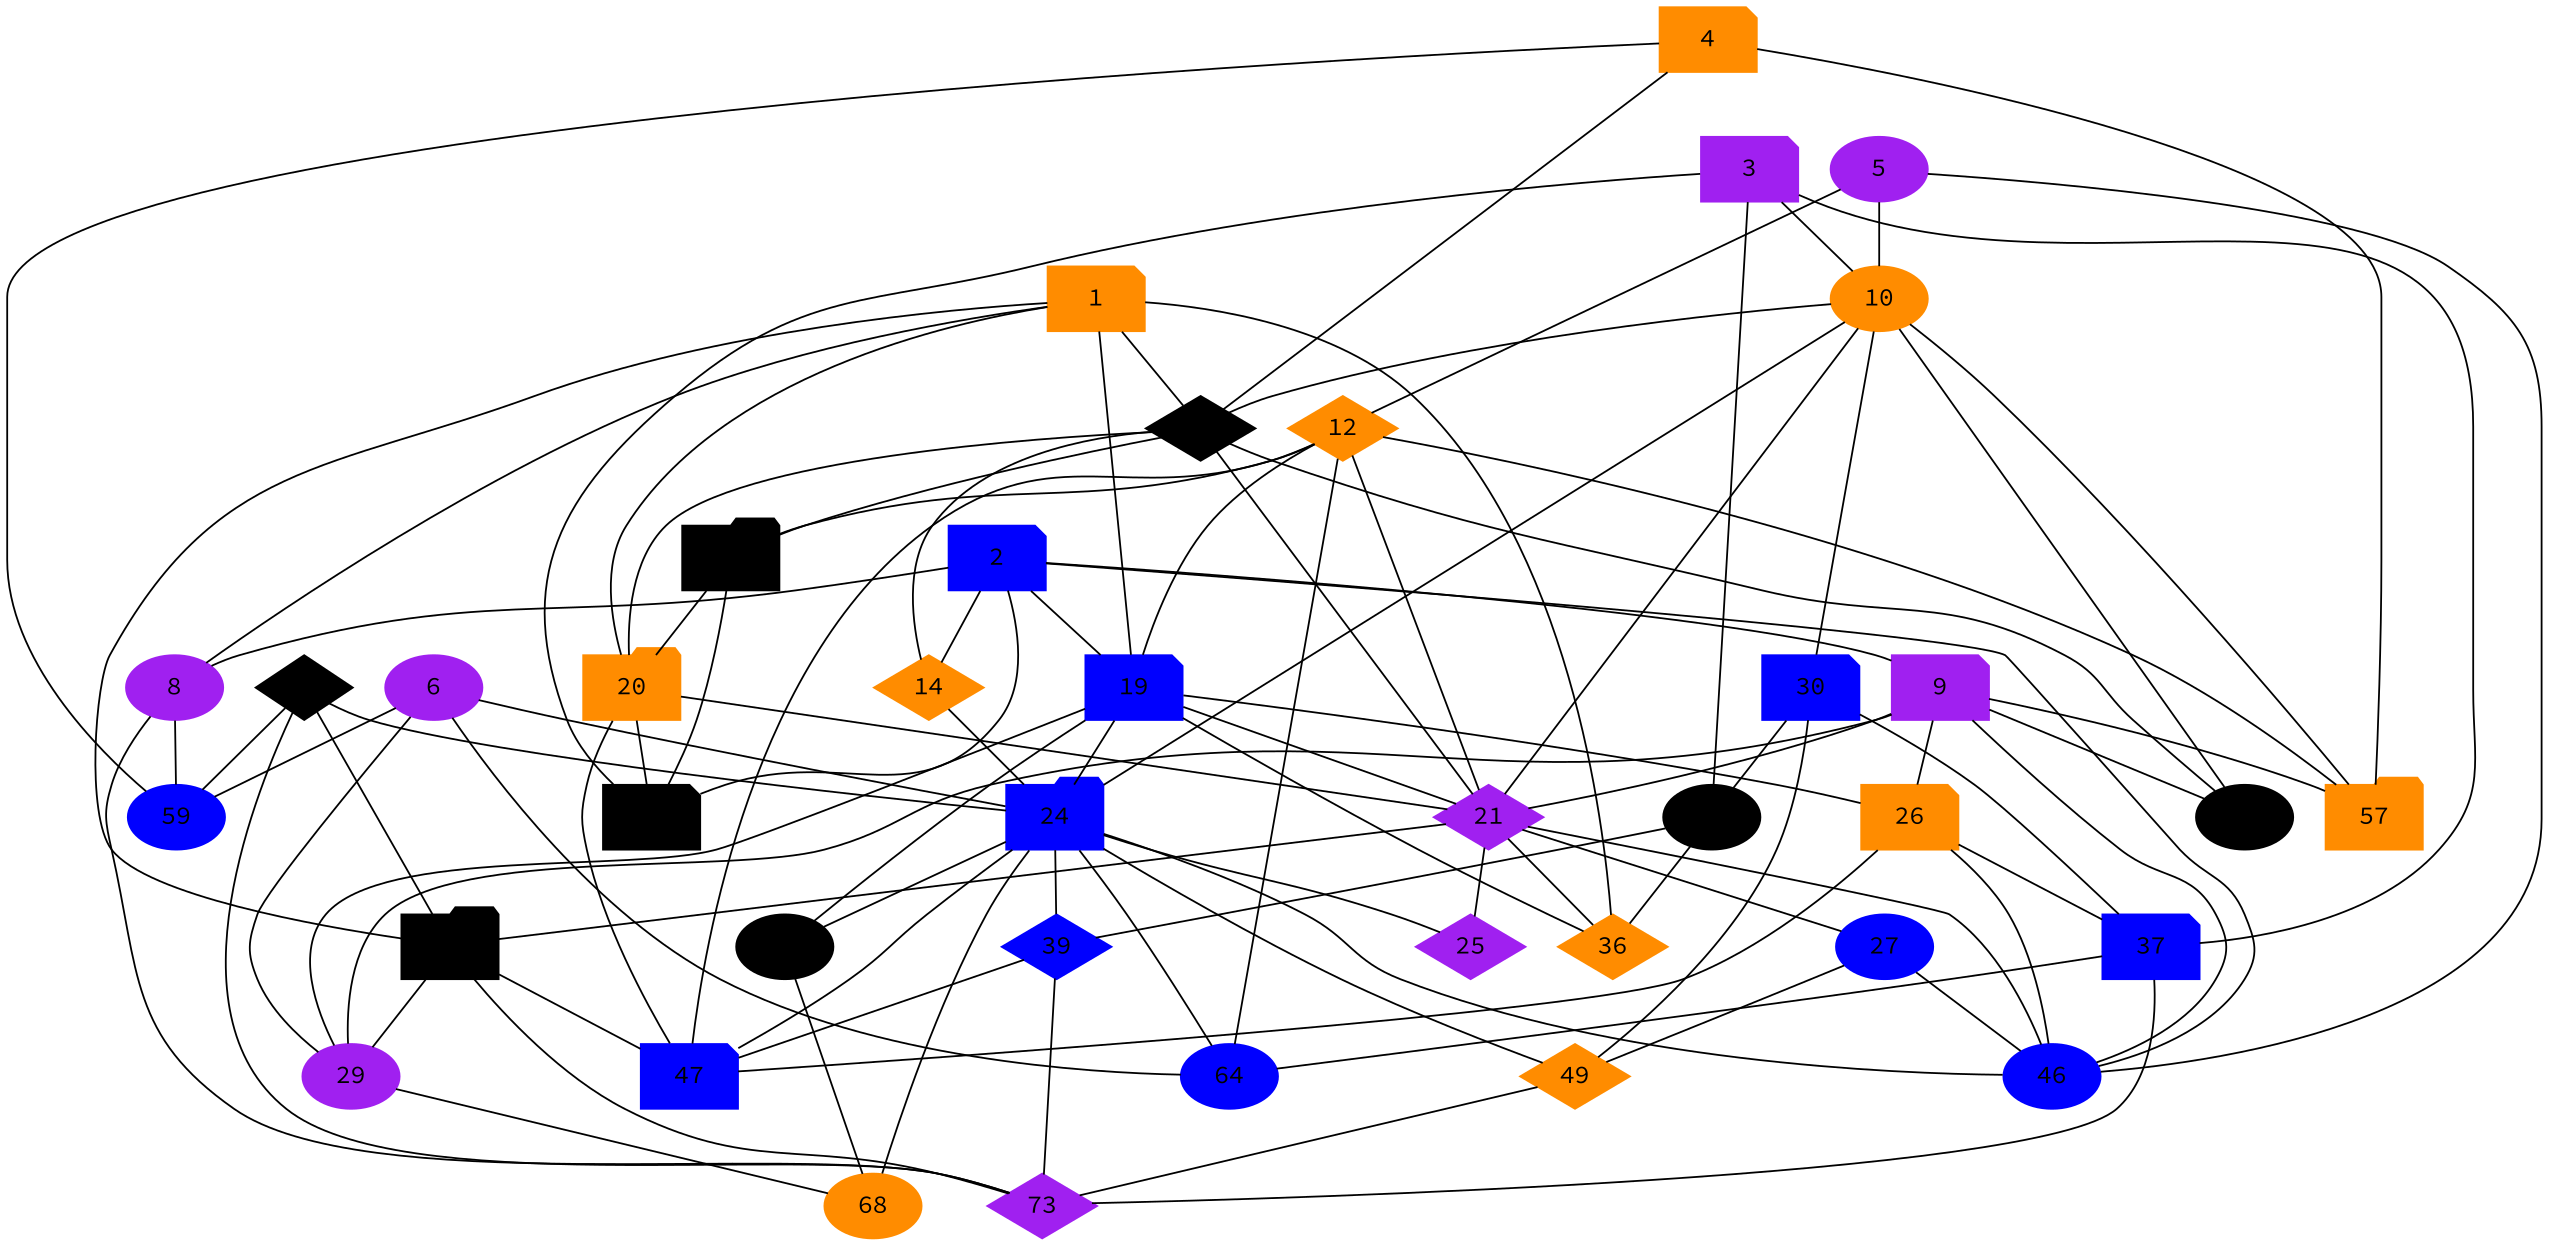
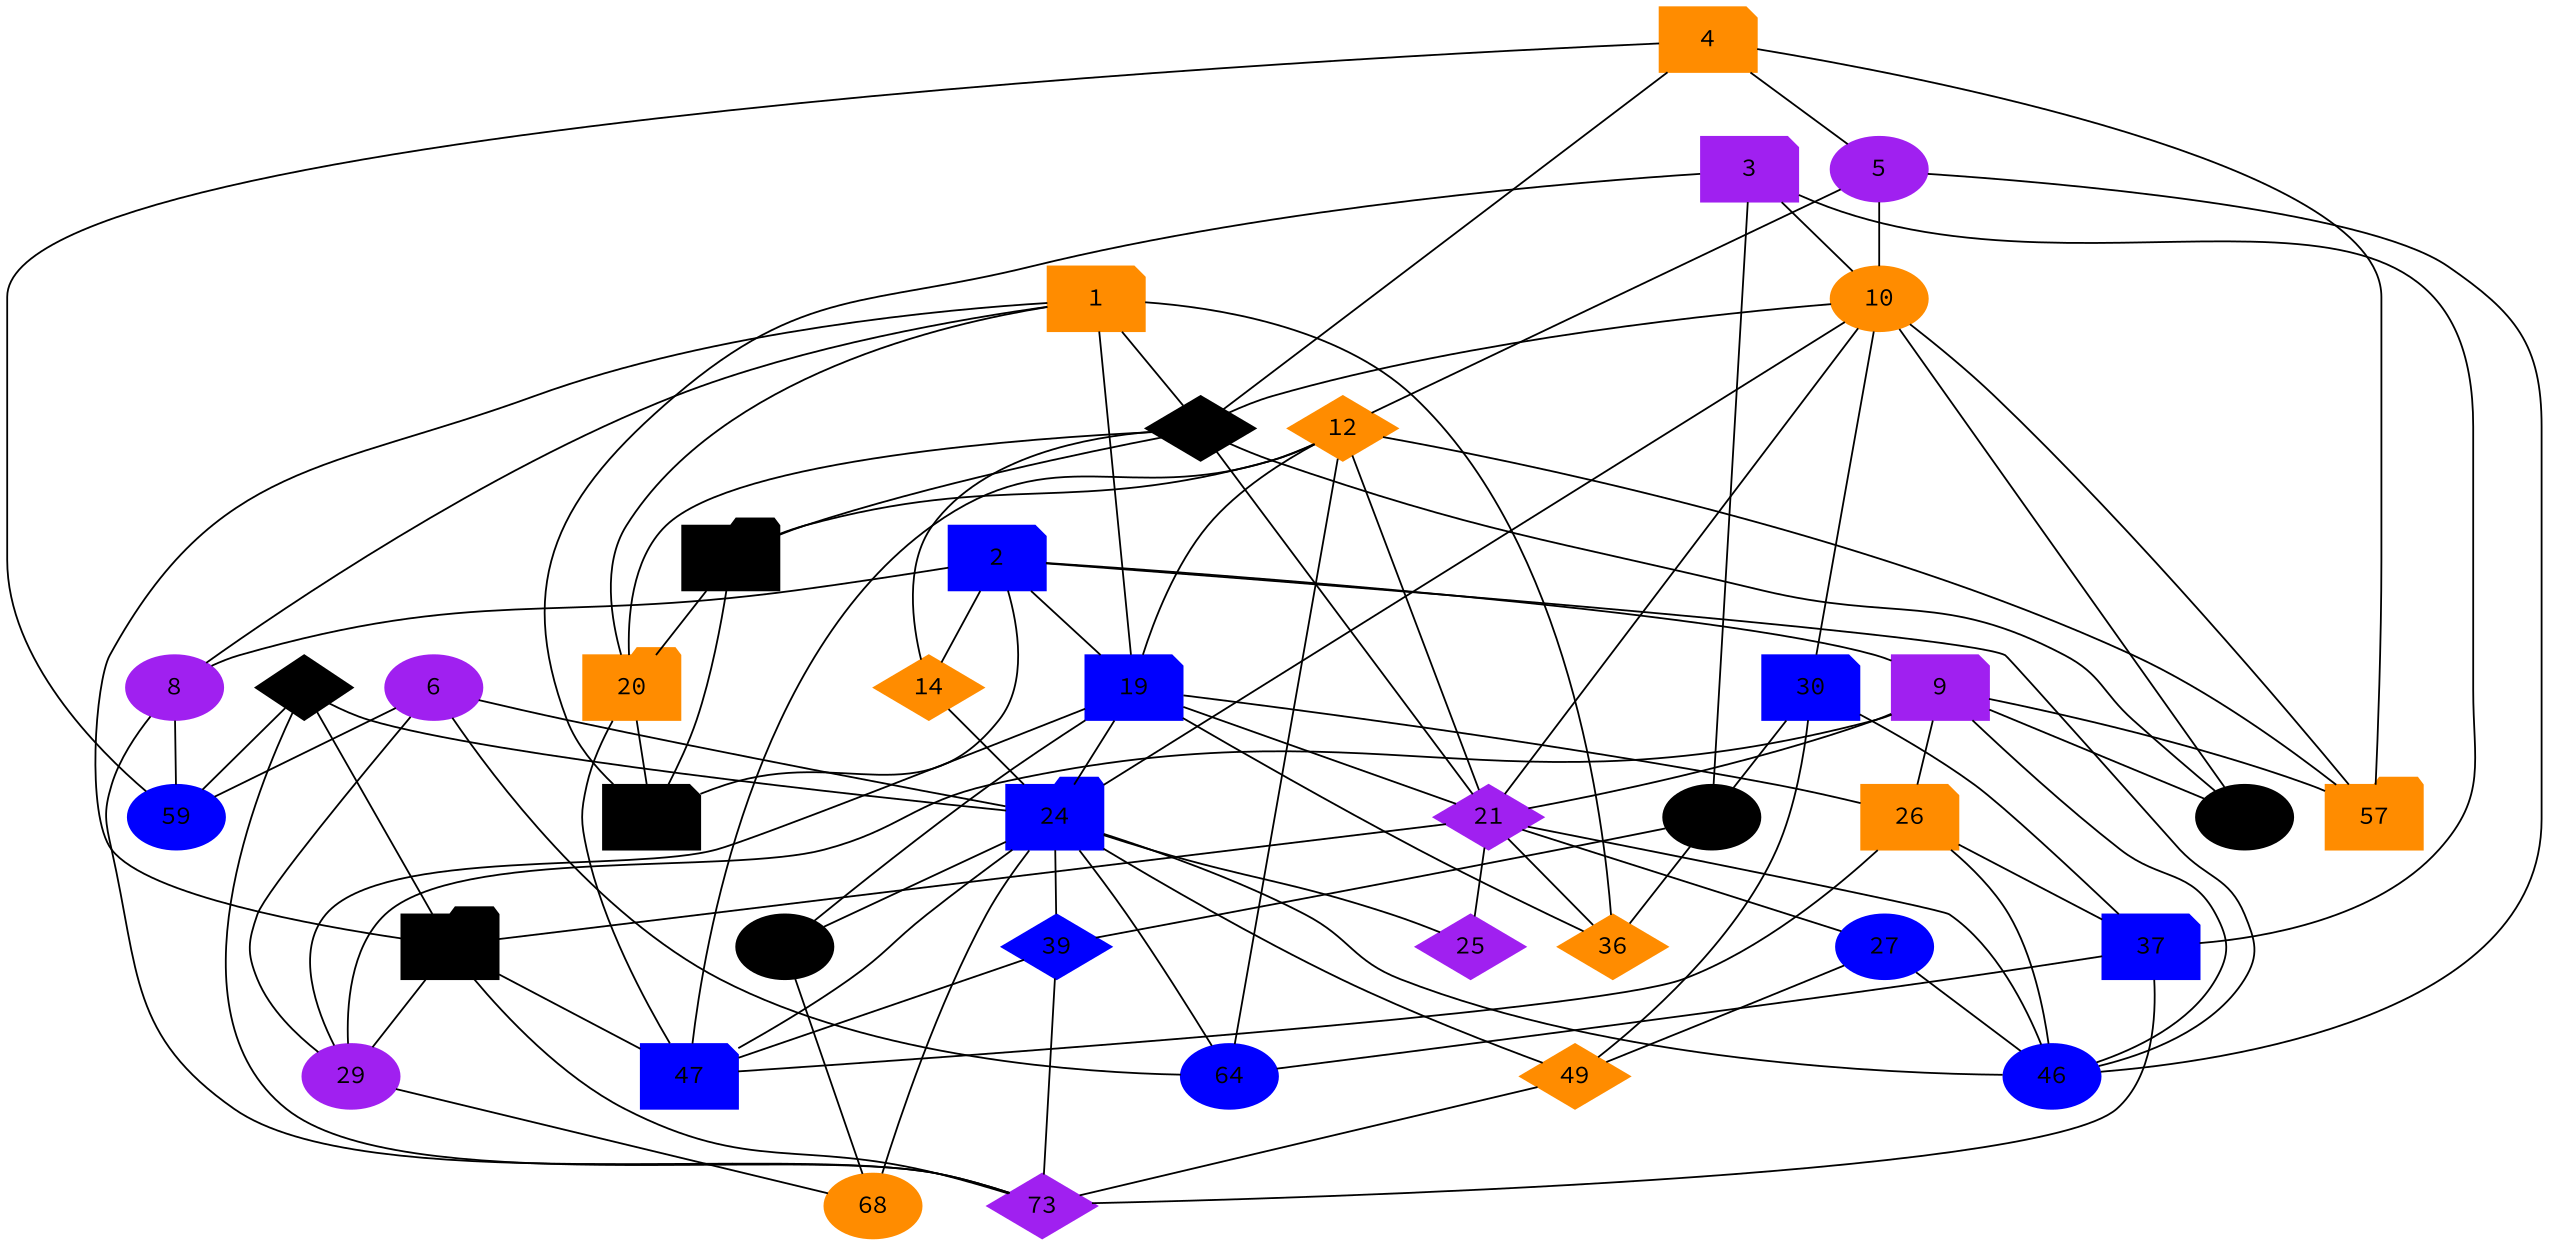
edge "4" -- "5": added
edge "20" -- "21": removed
